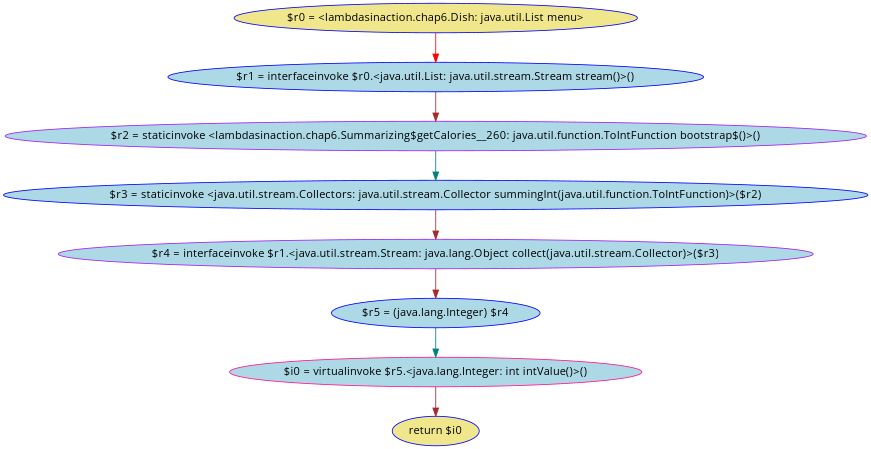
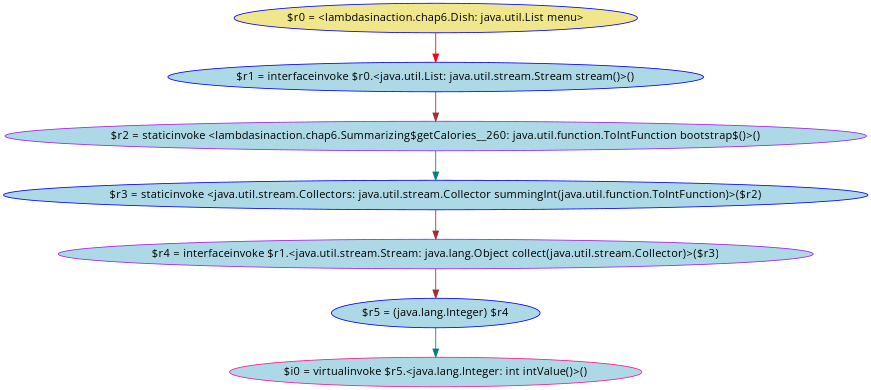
node "return $i0": removed
